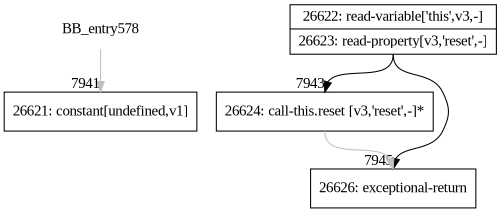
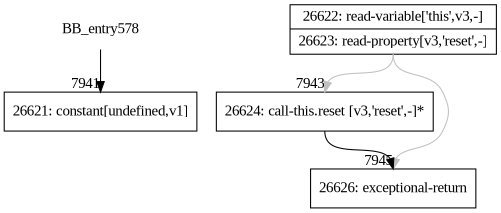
edge "BB_entry578" -> "26621: constant[undefined,v1]": color gray -> black
edge "26622: read-variable['this',v3,-]" -> "26624: call-this.reset [v3,'reset',-]*": color black -> gray
edge "26622: read-variable['this',v3,-]" -> "26626: exceptional-return": color black -> gray
edge "26624: call-this.reset [v3,'reset',-]*" -> "26626: exceptional-return": color gray -> black
